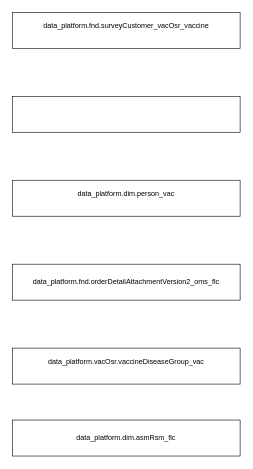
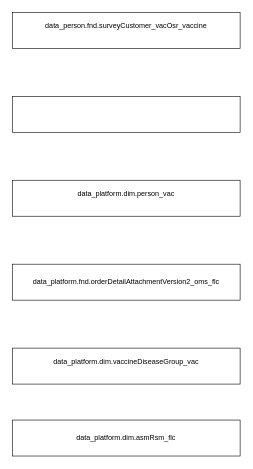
node "data_platform.fnd.surveyCustomer_vacOsr_vaccine": label "data_platform.fnd.surveyCustomer_vacOsr_vaccine" -> "data_person.fnd.surveyCustomer_vacOsr_vaccine"
node "data_platform.vacOsr.vaccineDiseaseGroup_vac": label "data_platform.vacOsr.vaccineDiseaseGroup_vac" -> "data_platform.dim.vaccineDiseaseGroup_vac"
